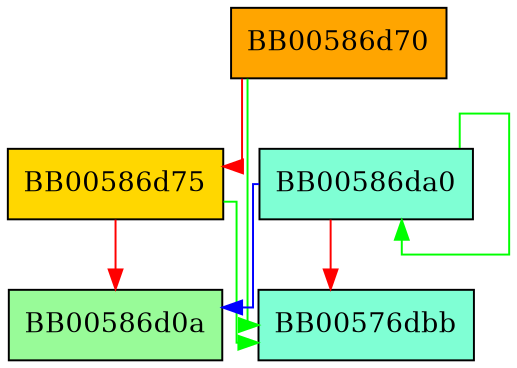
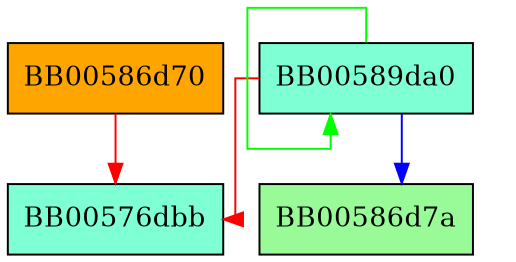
node "BB00586d75": removed
node "BB00586da0": label "BB00586da0" -> "BB00589da0"
edge "BB00586d70" -> "BB00576dbb": color green -> red
node "BB00586d0a": label "BB00586d0a" -> "BB00586d7a"
